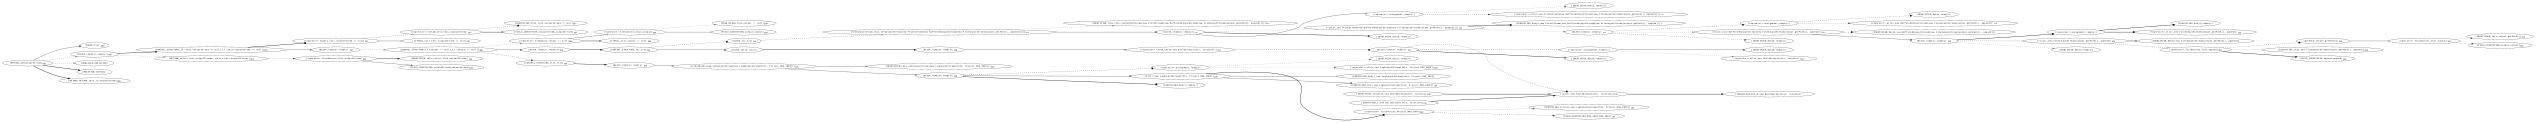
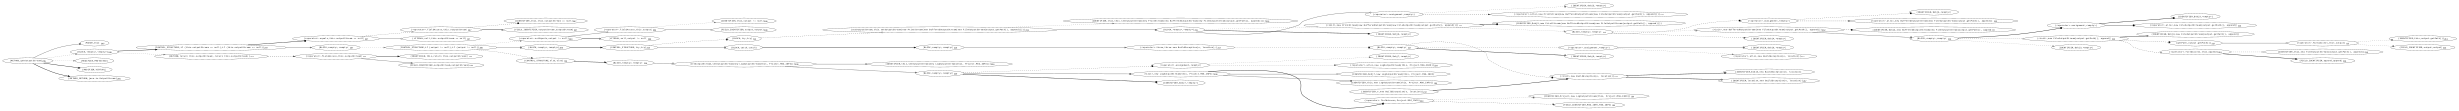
edge "(<operator>.fieldAccess,this.append)" -> "(getPath,output.getPath())": now "(<init>,new FileOutputStream(output.getPath(), append))" -> "(getPath,output.getPath())"
edge "(IDENTIFIER,location,new BuildException(e, location))" -> "(<init>,new BuildException(e, location))": reversed
